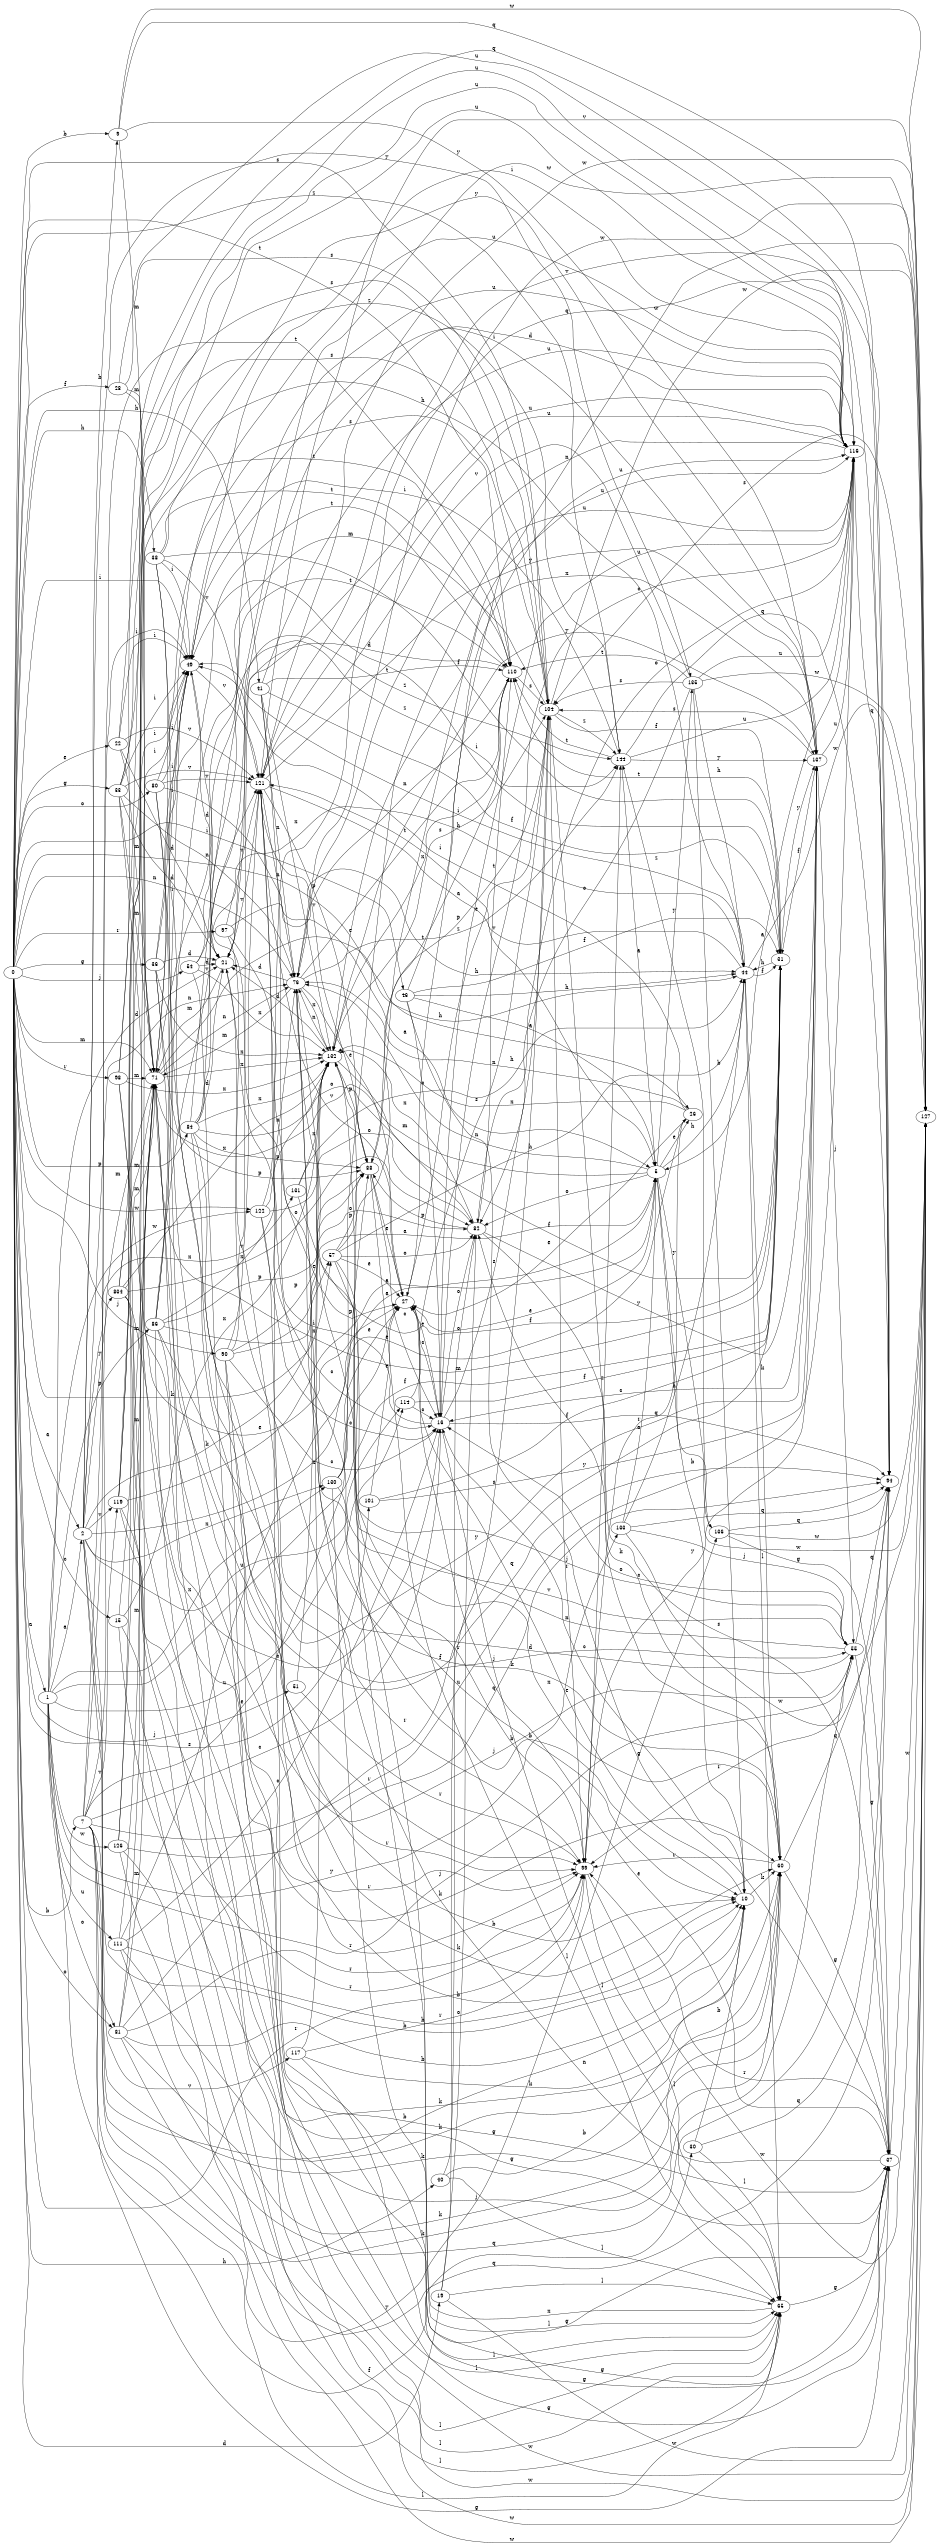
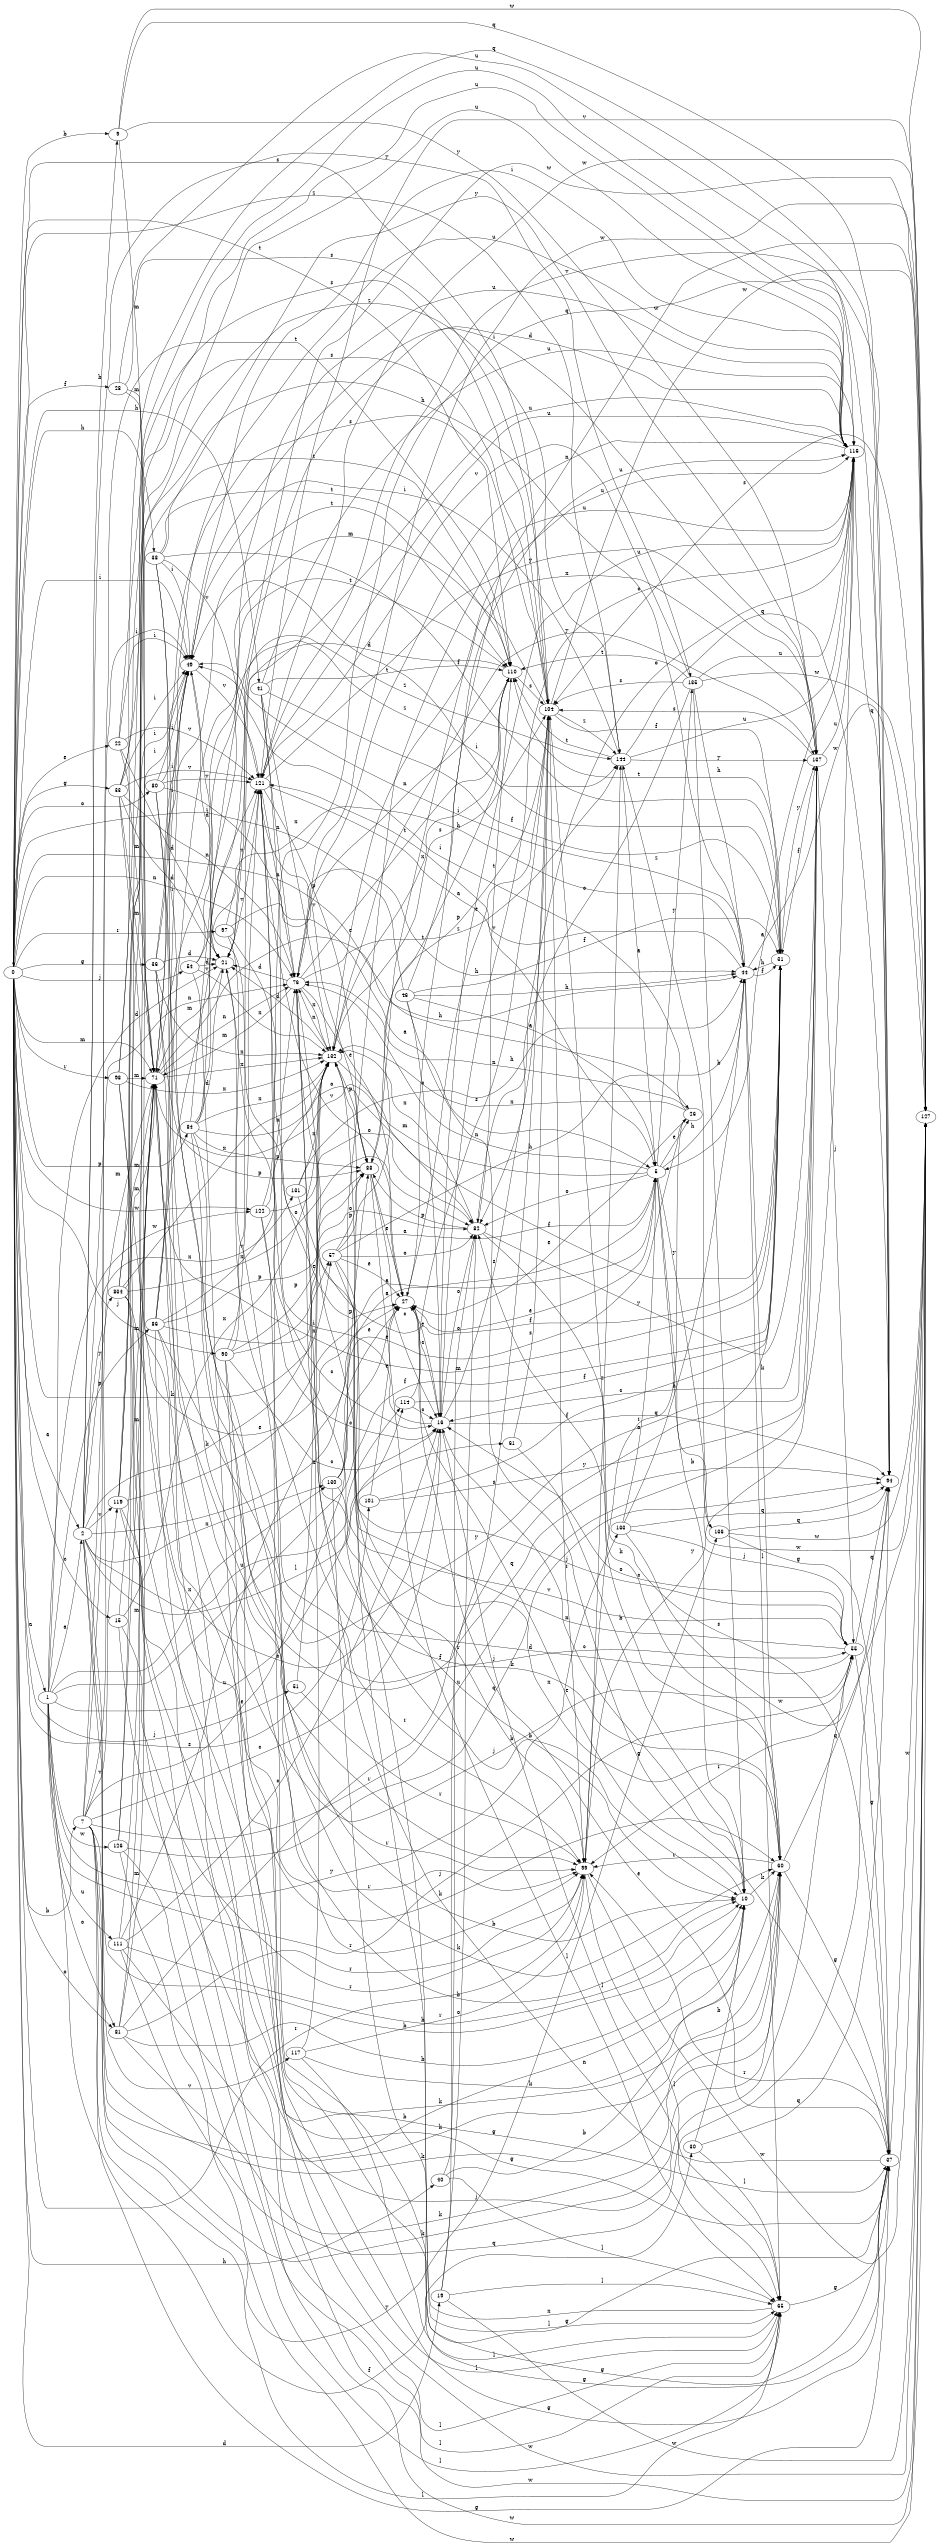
edge "0" -> "46": reversed
node "61": added
edge "81" -> "94": removed, label "q"
